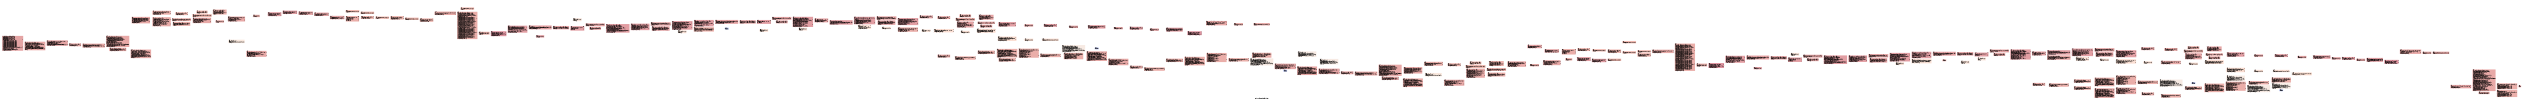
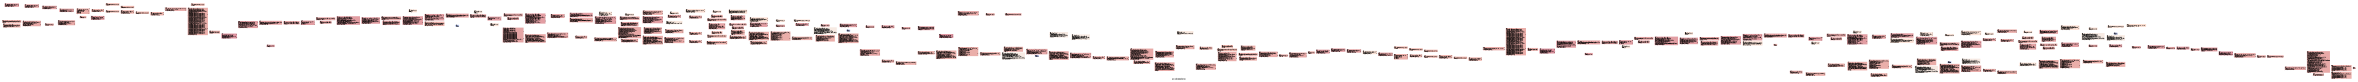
node "%332:": removed
node "%269:": added
node "%74:": removed
node "%590:": fillcolor #c32e3170 -> #f7bca170
node "%586:": added
node "%743:": fillcolor #ca3b3770 -> #f7b99e70
node "%903:": added
node "%829:": fillcolor #f7b59970 -> #c32e3170
node "%934:": fillcolor #d0473d70 -> #f5c1a970
